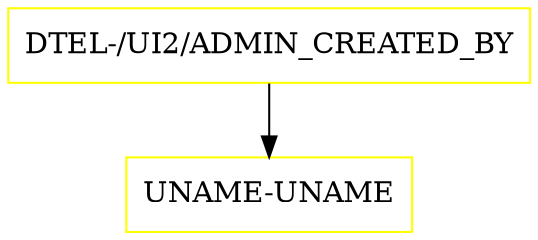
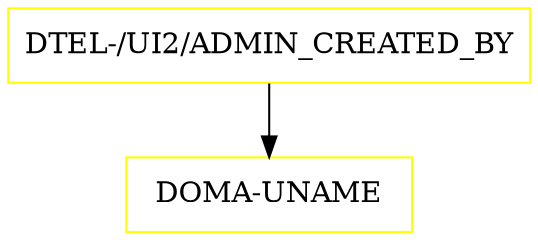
node "UNAME-UNAME": label "UNAME-UNAME" -> "DOMA-UNAME"
